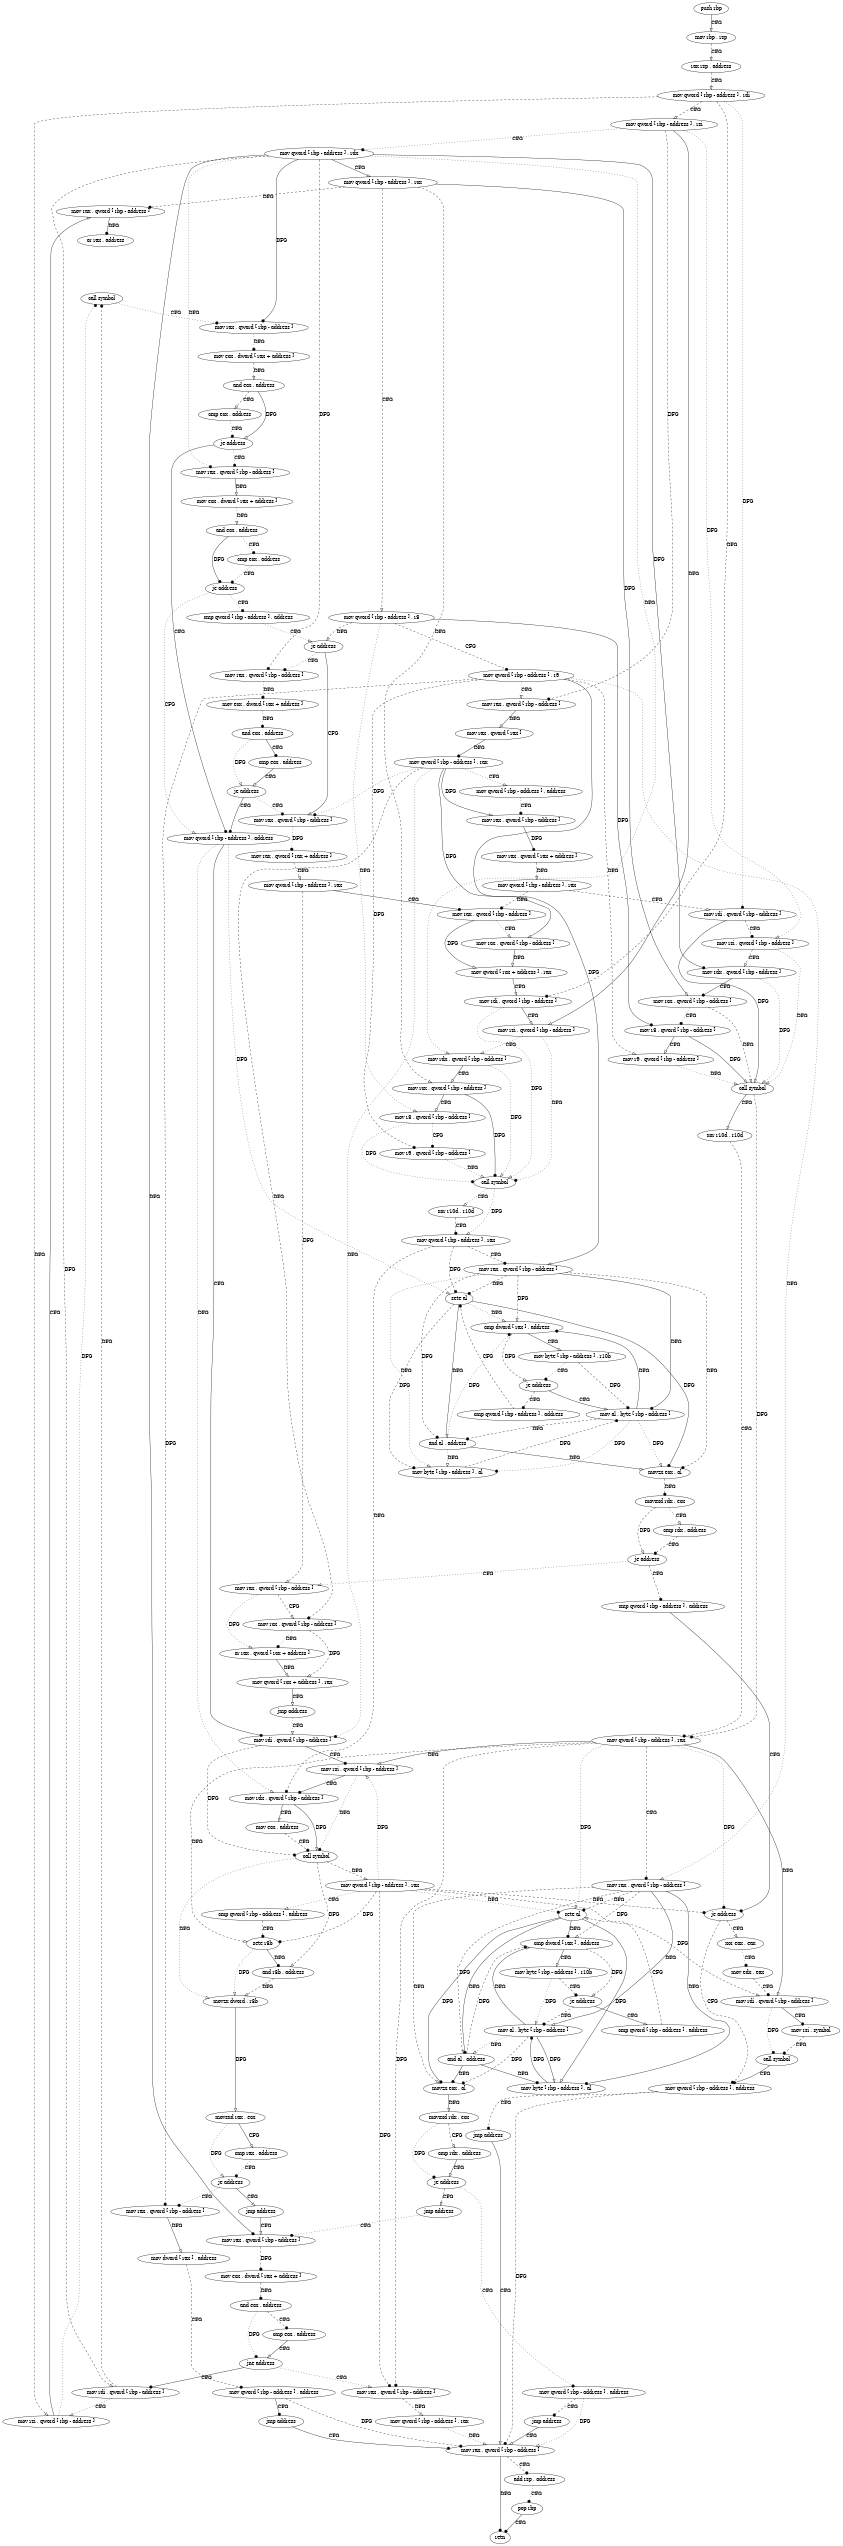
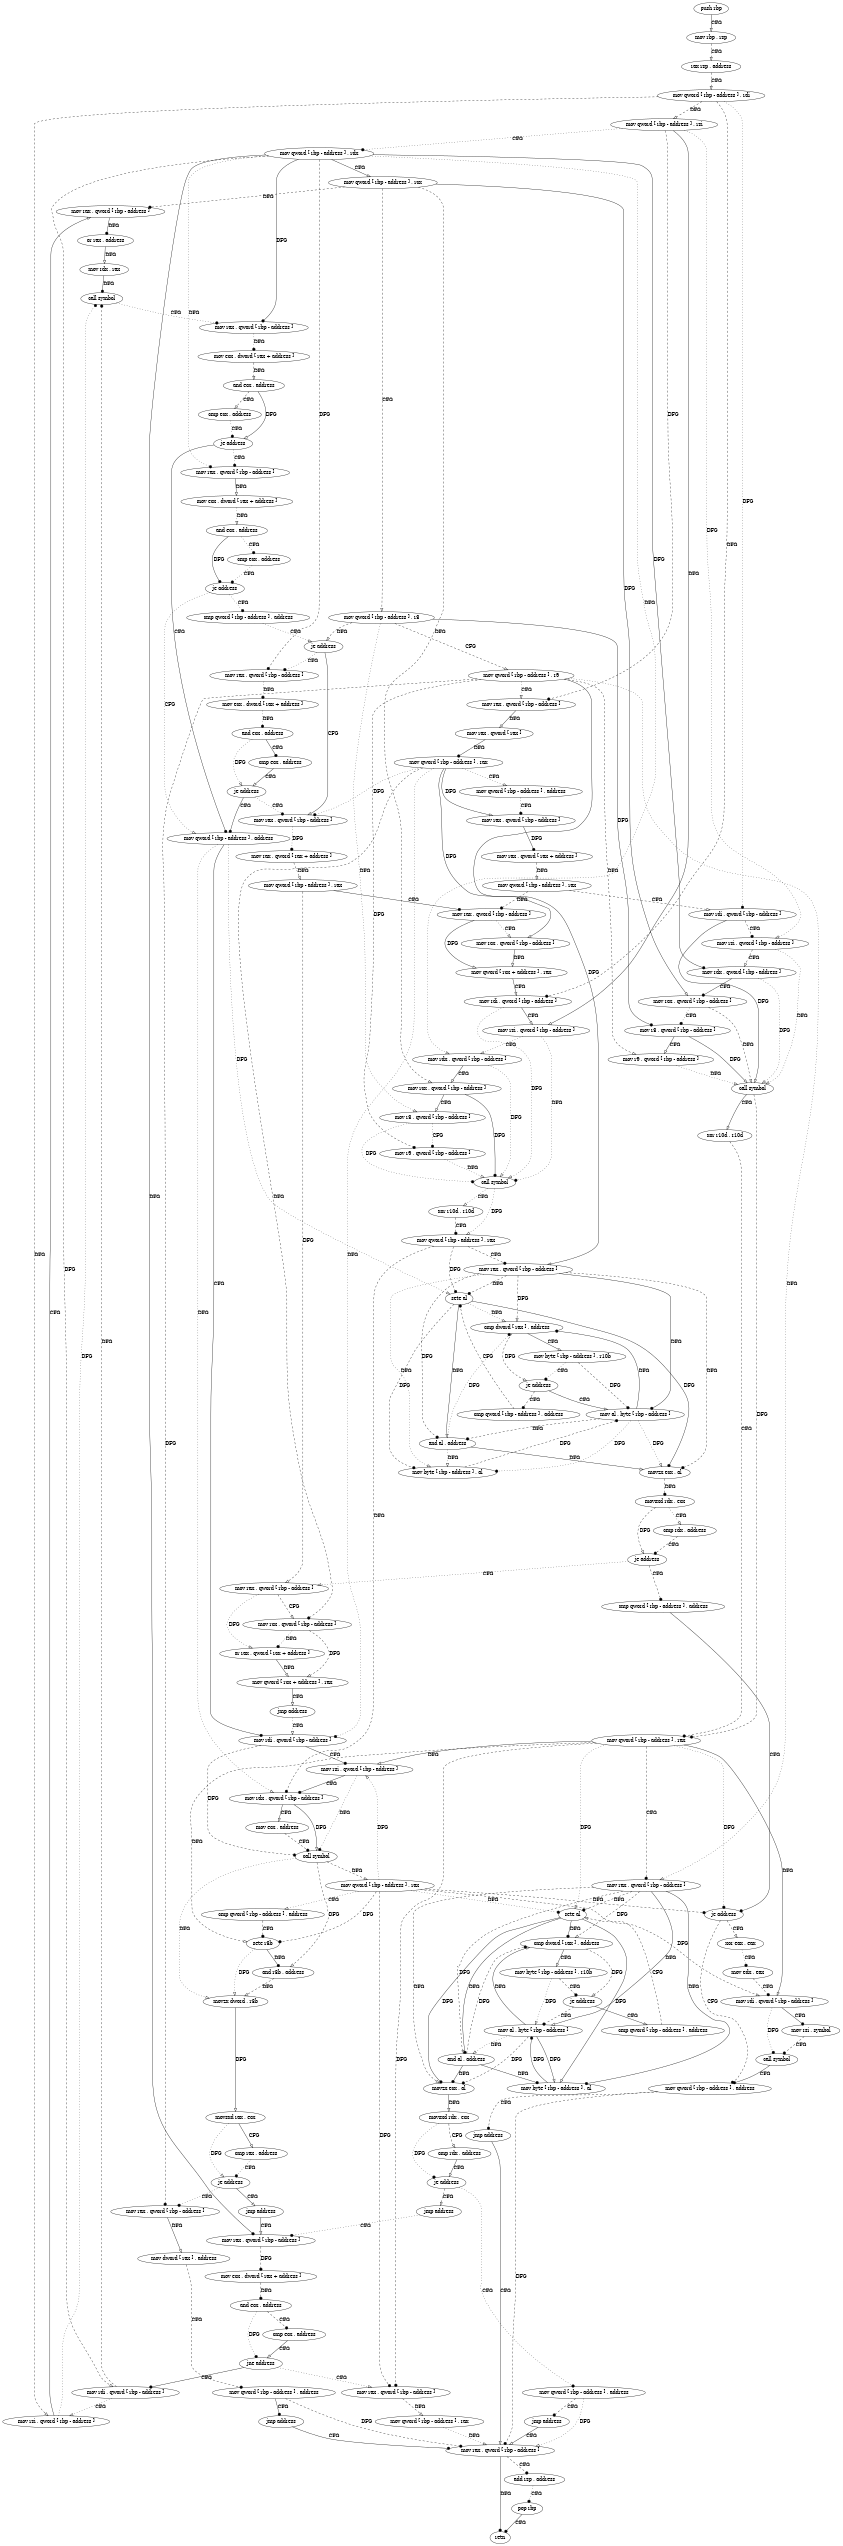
edge "mov qword [ rbp - address ] , rdi" -> "mov qword [ rbp - address ] , rsi": label "CFG" -> "DFG"
node "mov rdx , rax": added
edge "mov qword [ rbp - address ] , r8" -> "mov qword [ rbp - address ] , r9": arrowhead dot -> onormal
